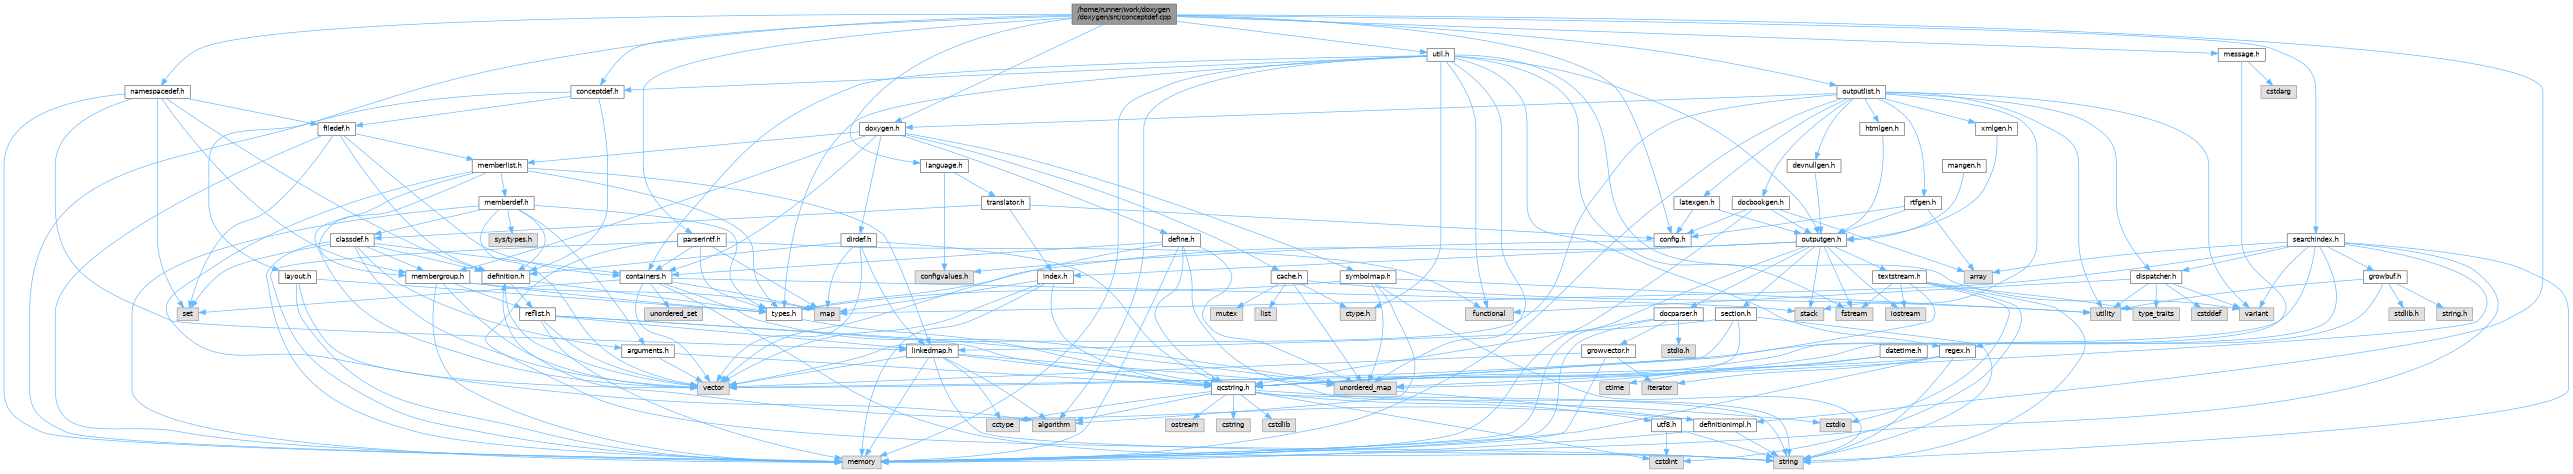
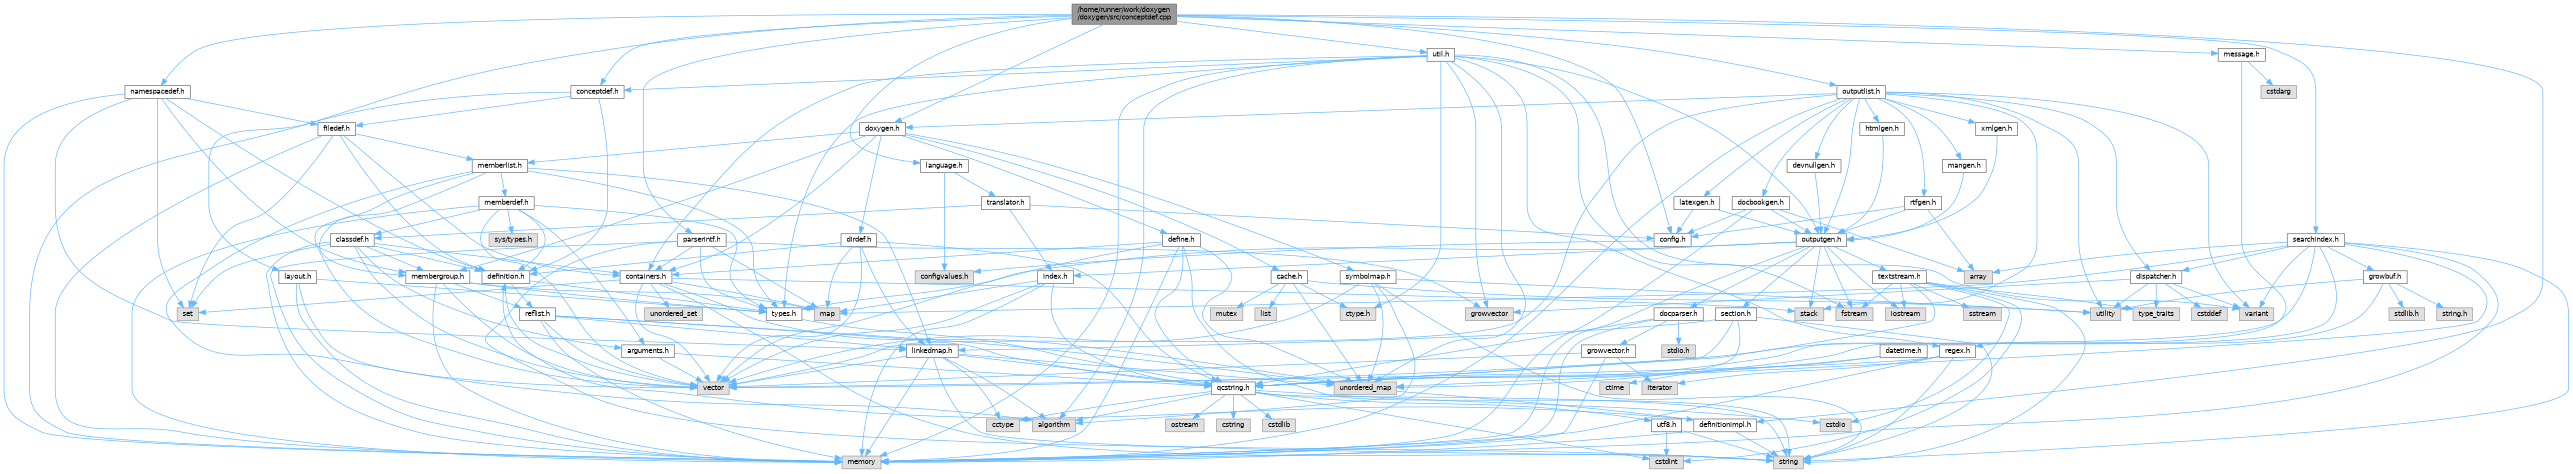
edge "outputlist.h" -> "mangen.h": added
edge "outputlist.h" -> "outputgen.h": added
edge "symbolmap.h" -> "types.h": now "symbolmap.h" -> "vector"
node "functional": label "functional" -> "growvector"
node "sstream": added
